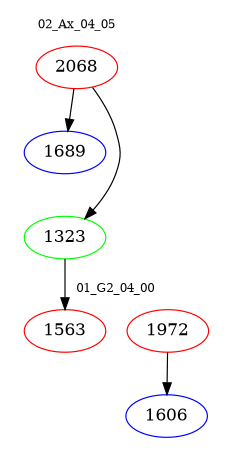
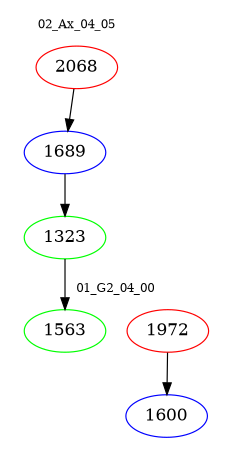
edge "2068" -> "1323": now "1689" -> "1323"
node "1563": color red -> green
node "1606": label "1606" -> "1600"
